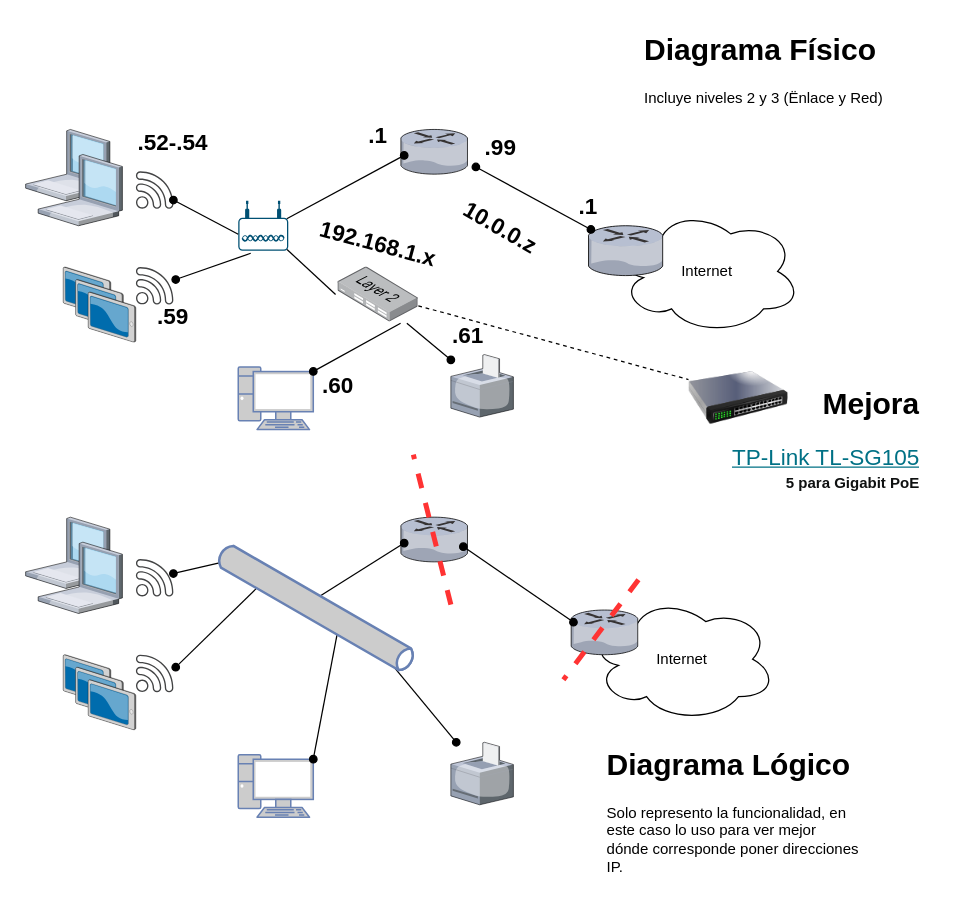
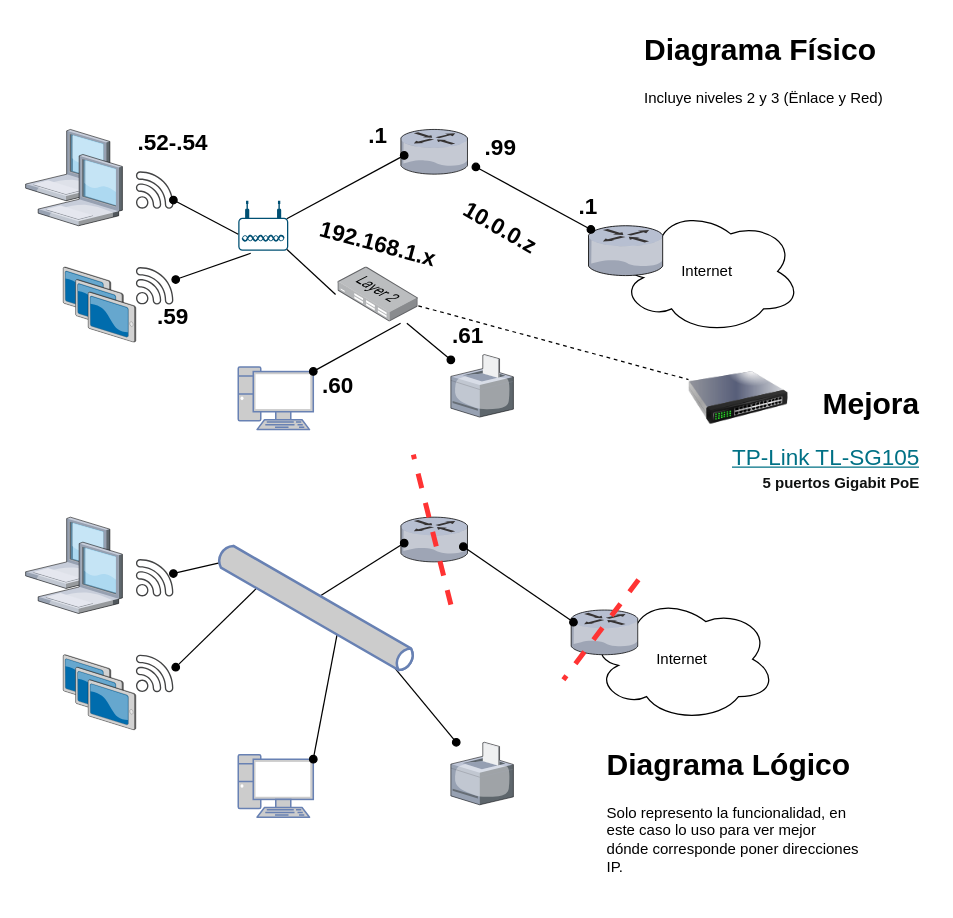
node "MejoraTP-Link TL-SG1055 para Gigabit PoE": label "MejoraTP-Link TL-SG1055 para Gigabit PoE" -> "MejoraTP-Link TL-SG1055 puertos Gigabit PoE"
